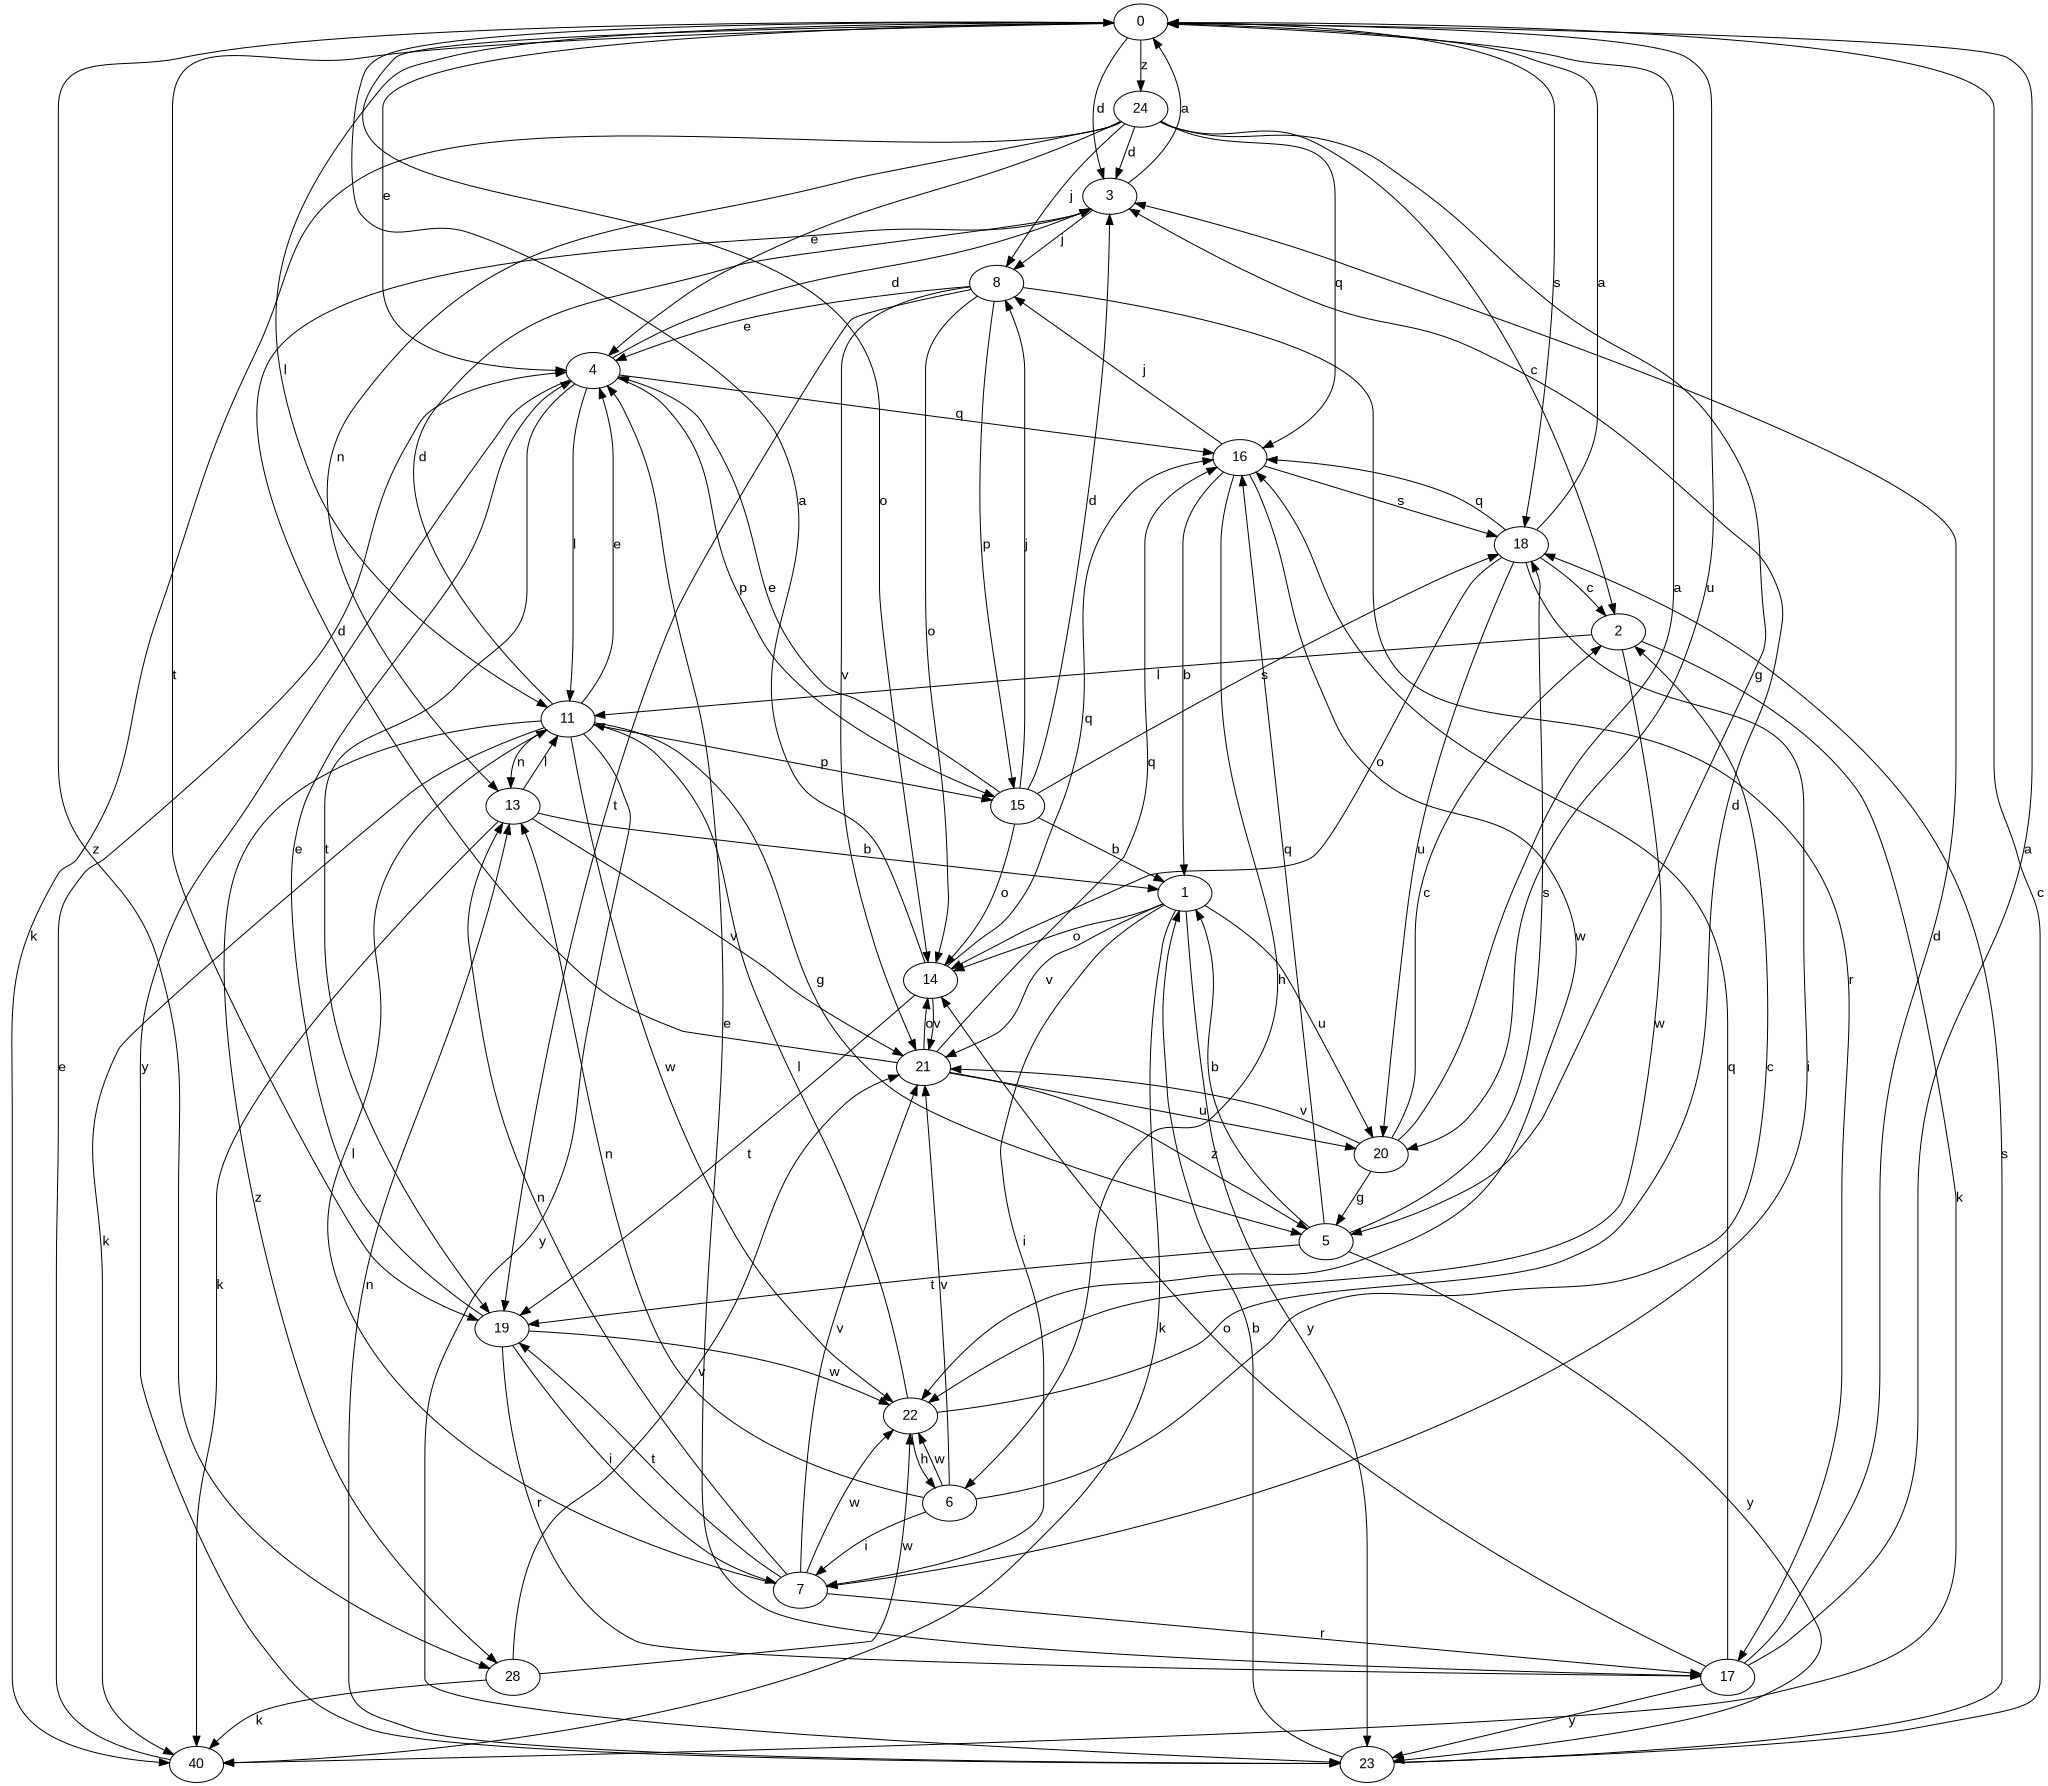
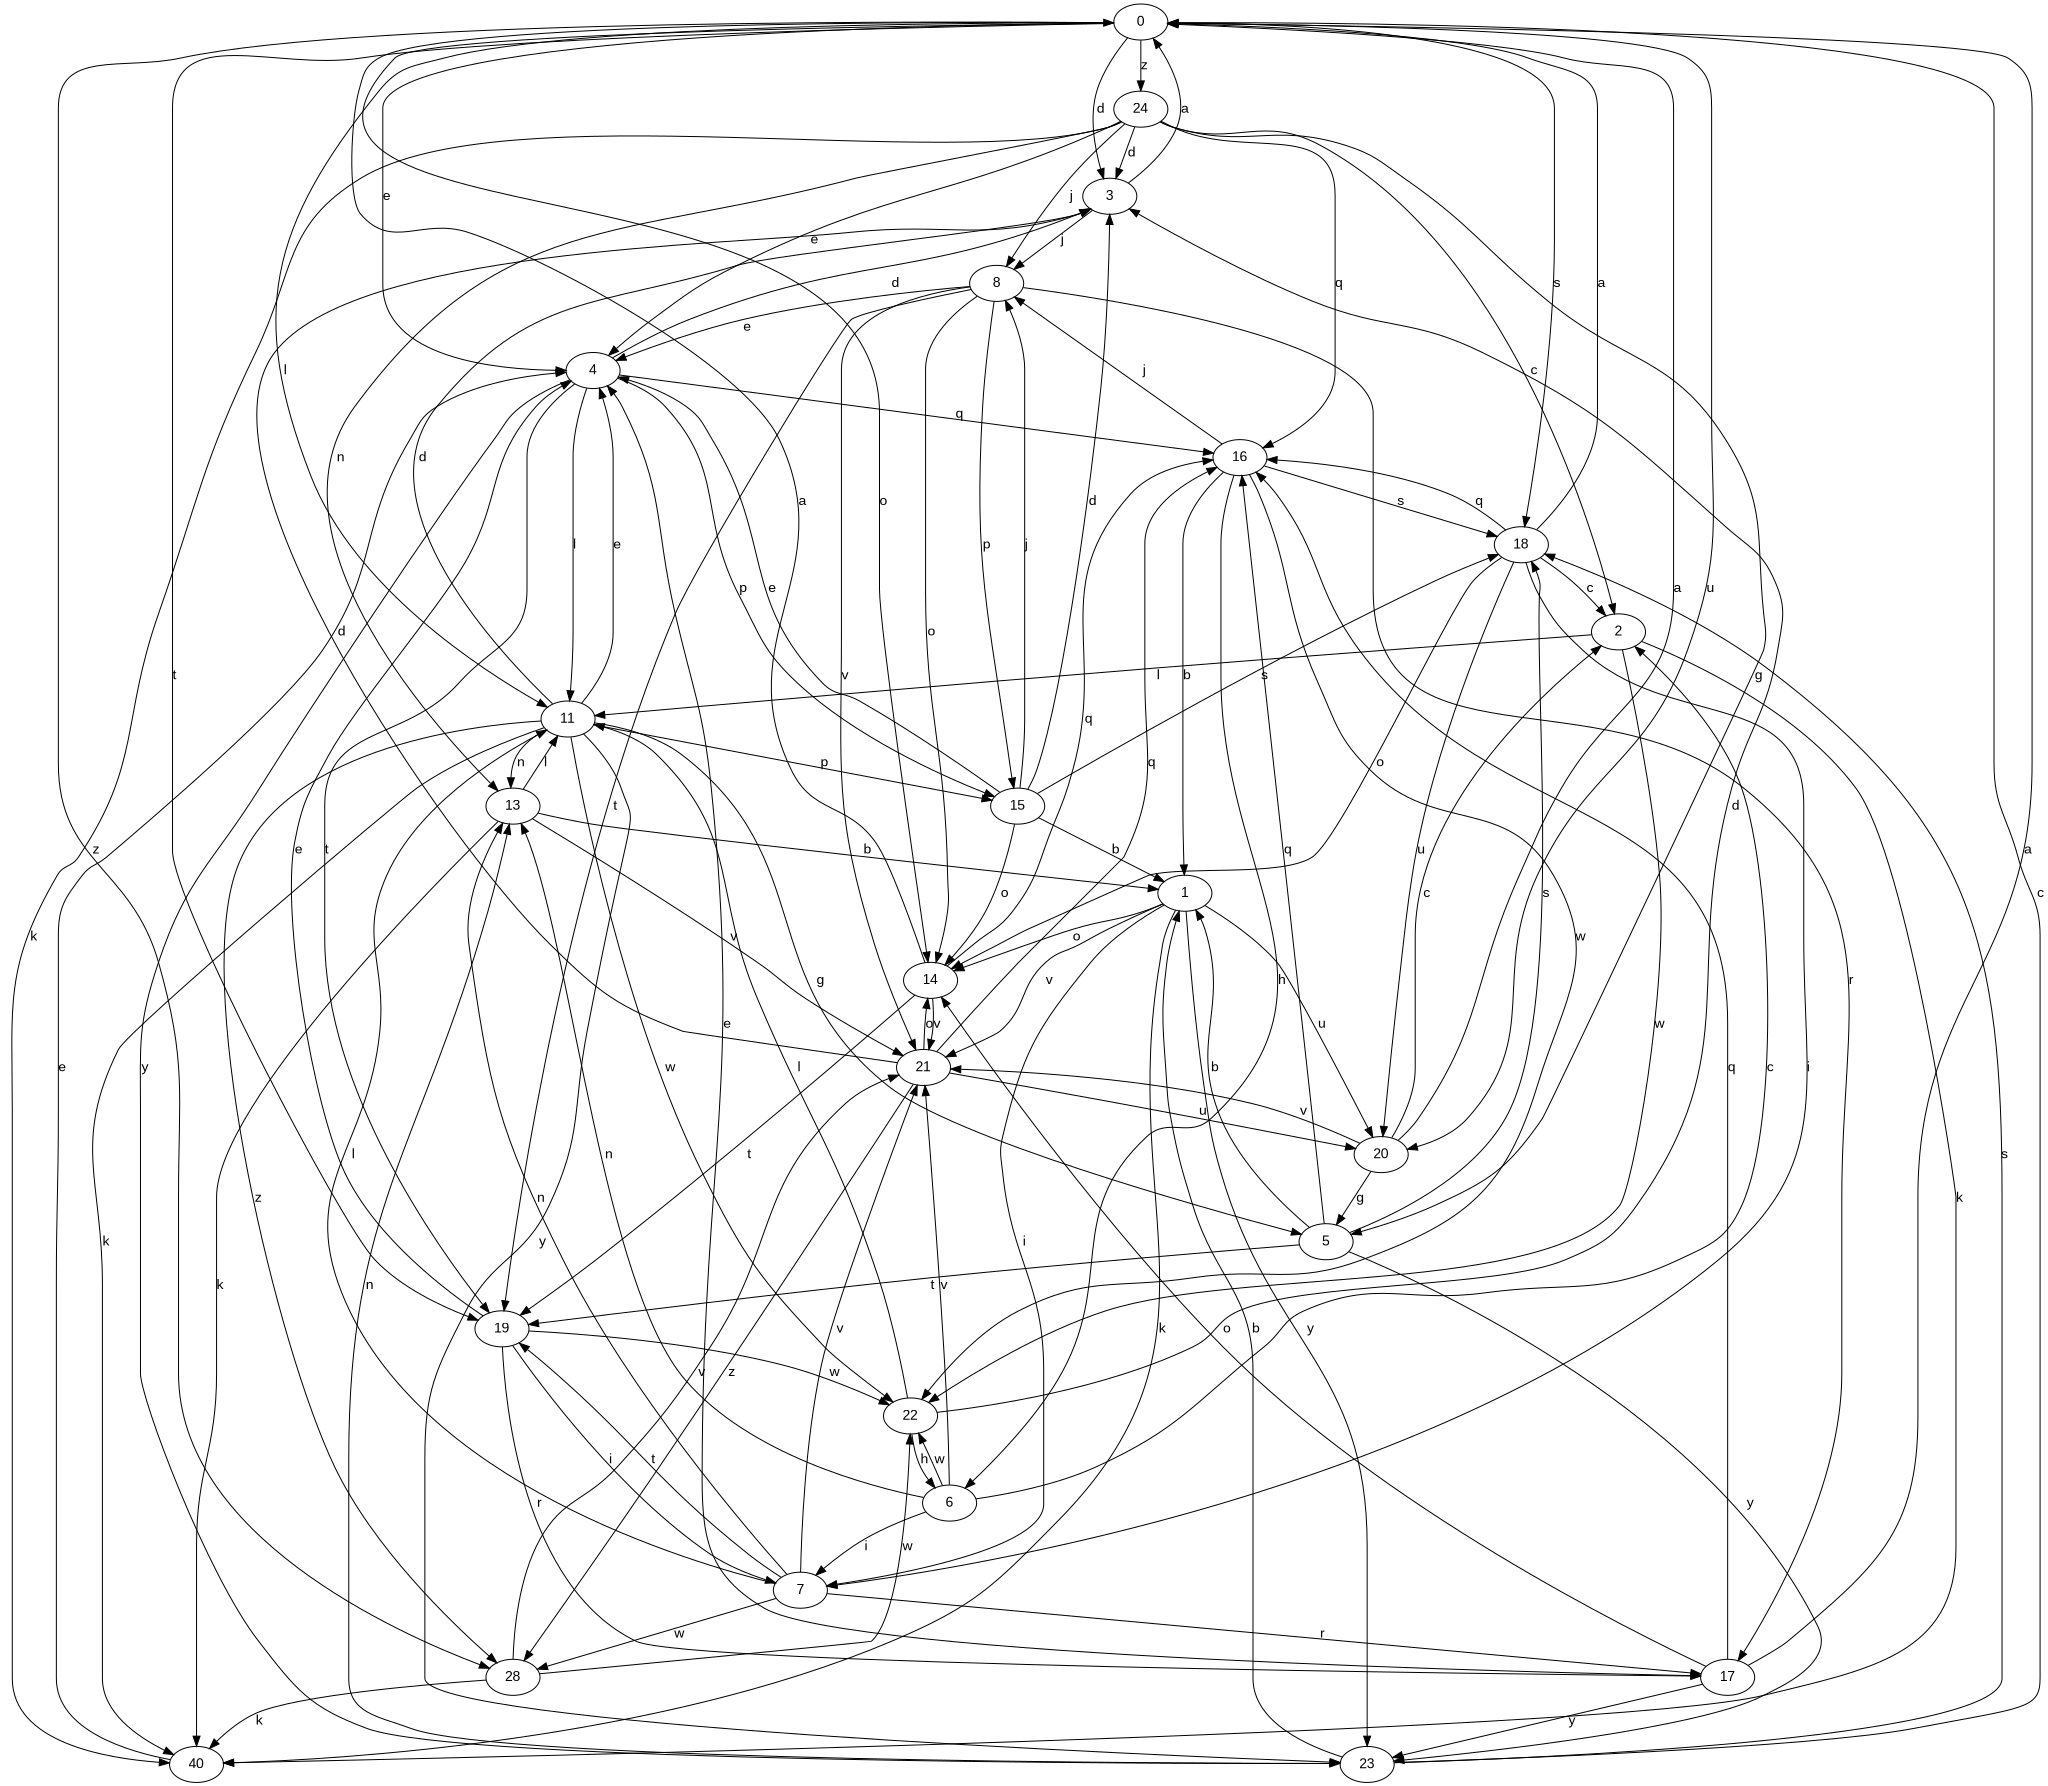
edge "17" -> "3": removed, label "d"
edge "21" -> "5": now "21" -> "28"
edge "7" -> "22": now "7" -> "28"
